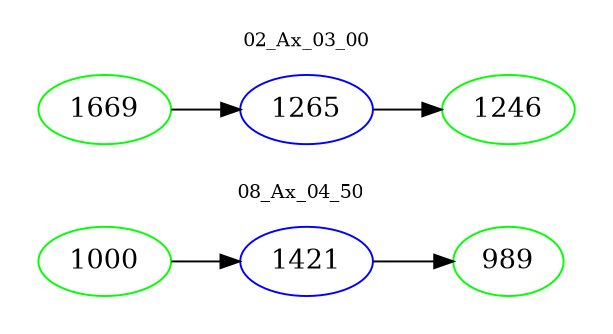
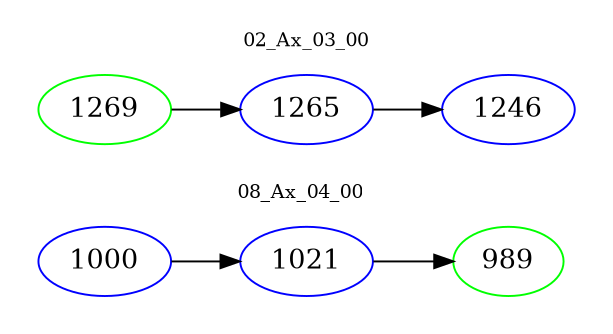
node "1669": label "1669" -> "1269"
node "1246": color green -> blue
cluster "08_Ax_04_50": label "08_Ax_04_50" -> "08_Ax_04_00"
node "1000": color green -> blue
node "1421": label "1421" -> "1021"
